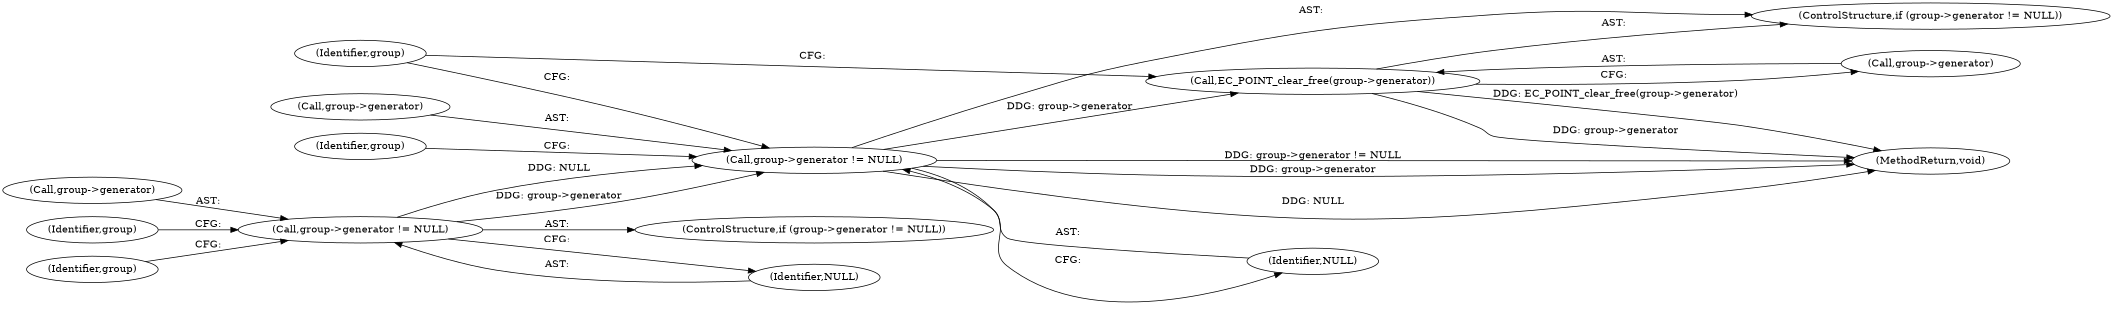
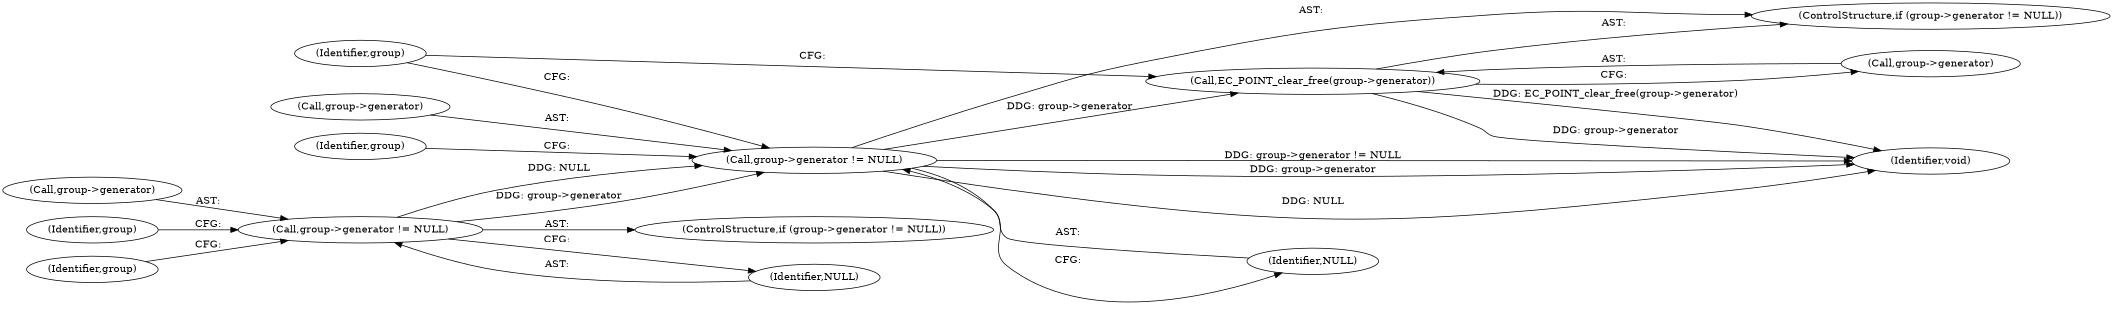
node "(MethodReturn,void)": label "(MethodReturn,void)" -> "(Identifier,void)"
